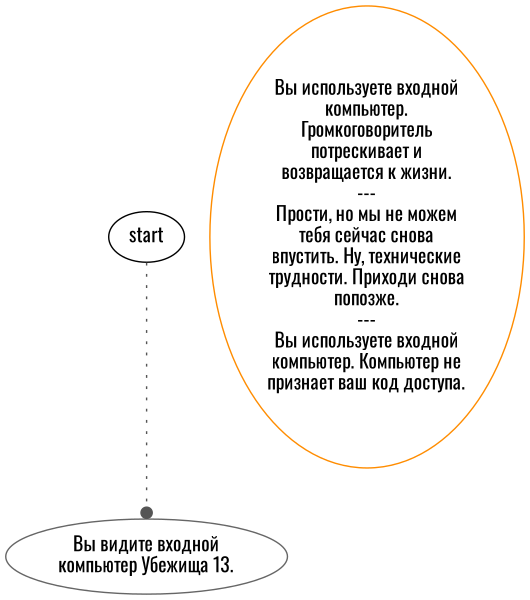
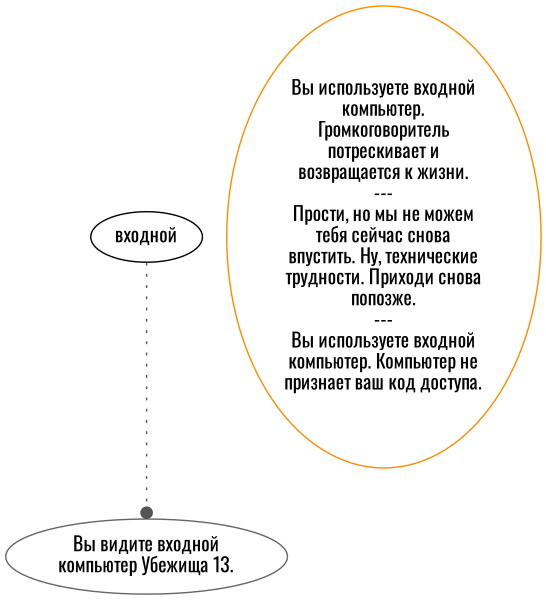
node "start": label "start" -> "входной"
